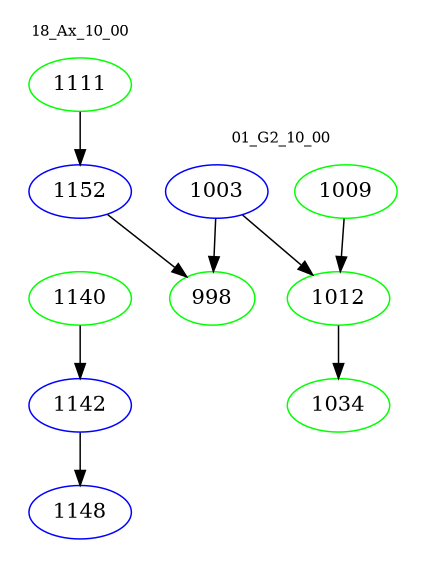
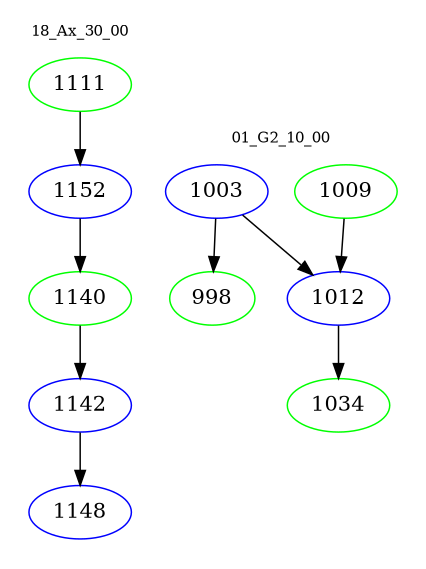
cluster "18_Ax_10_00": label "18_Ax_10_00" -> "18_Ax_30_00"
edge "1152" -> "998": now "1152" -> "1140"
node "1012": color green -> blue
